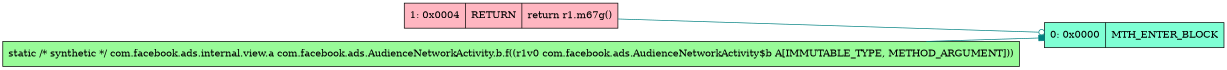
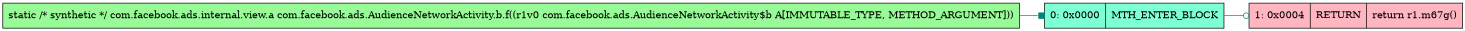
edge "1: 0x0004" -> "0: 0x0000": reversed
